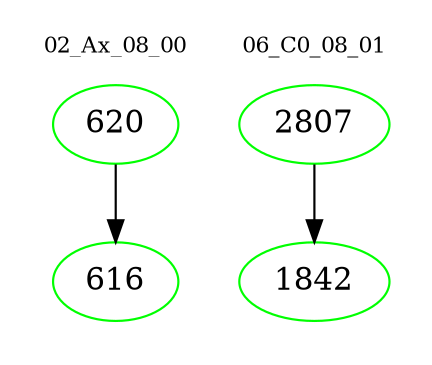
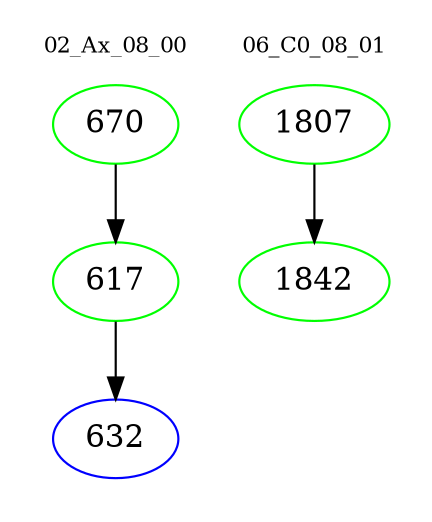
node "620": label "620" -> "670"
node "2807": label "2807" -> "1807"
node "616": label "616" -> "617"
node "632": added
